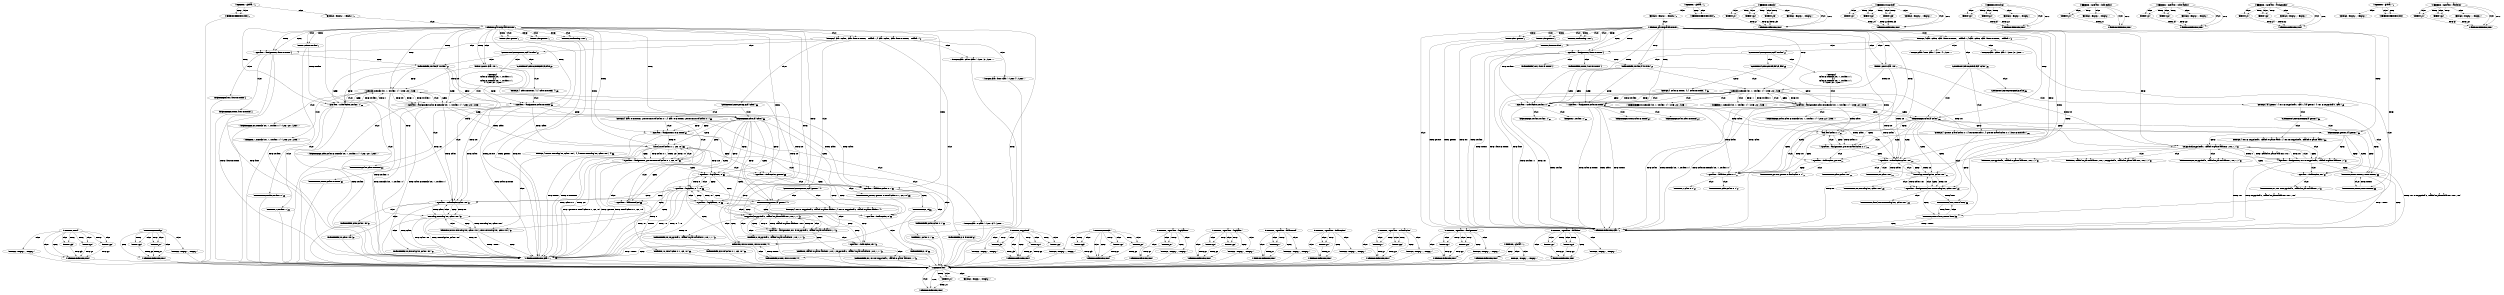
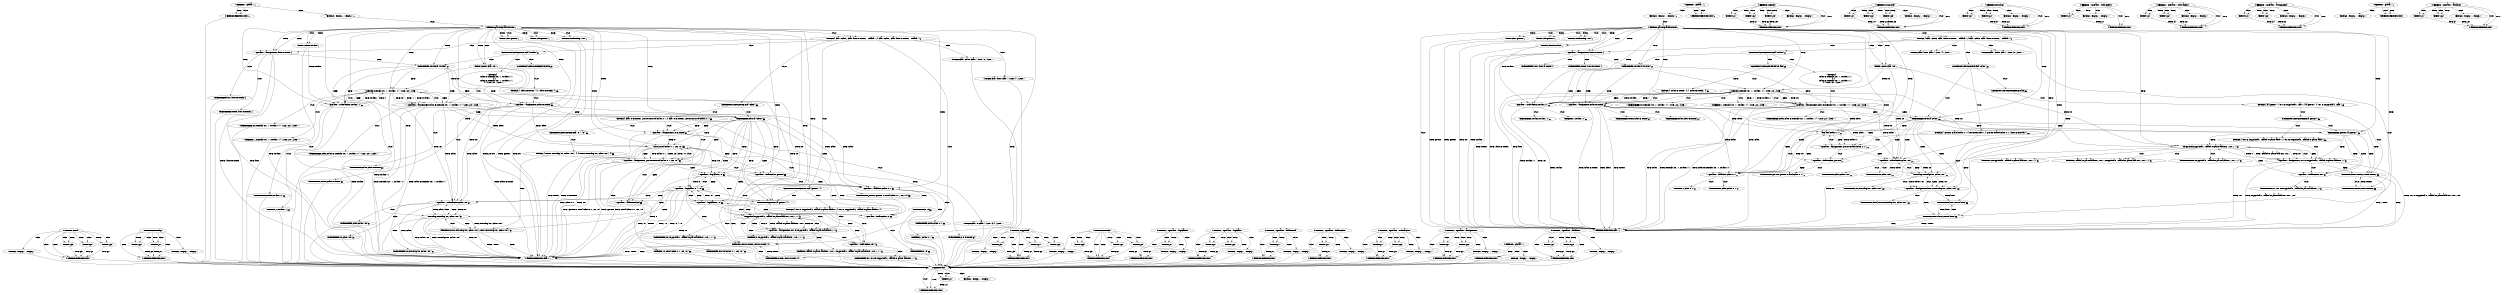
node "(CONTROL_STRUCTURE,IF,if (!e || !*e))": added
edge "(<operator>.assignment,*e = NULL)" -> "(IDENTIFIER,e,*e = NULL)": label "AST: " -> "DDG: "
edge "(<operator>.logicalNot,!e)" -> "(IDENTIFIER,e,!e)": removed, label "AST:"
